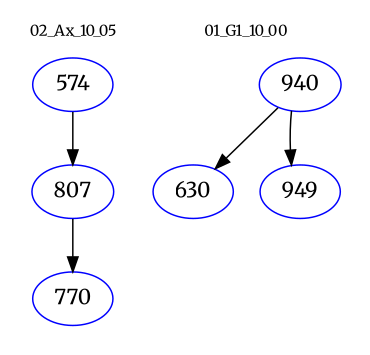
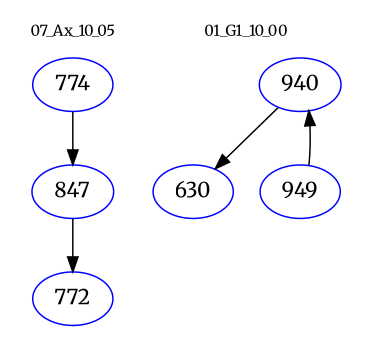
cluster "02_Ax_10_05": label "02_Ax_10_05" -> "07_Ax_10_05"
node "574": label "574" -> "774"
edge "940" -> "949": reversed
node "807": label "807" -> "847"
node "770": label "770" -> "772"
